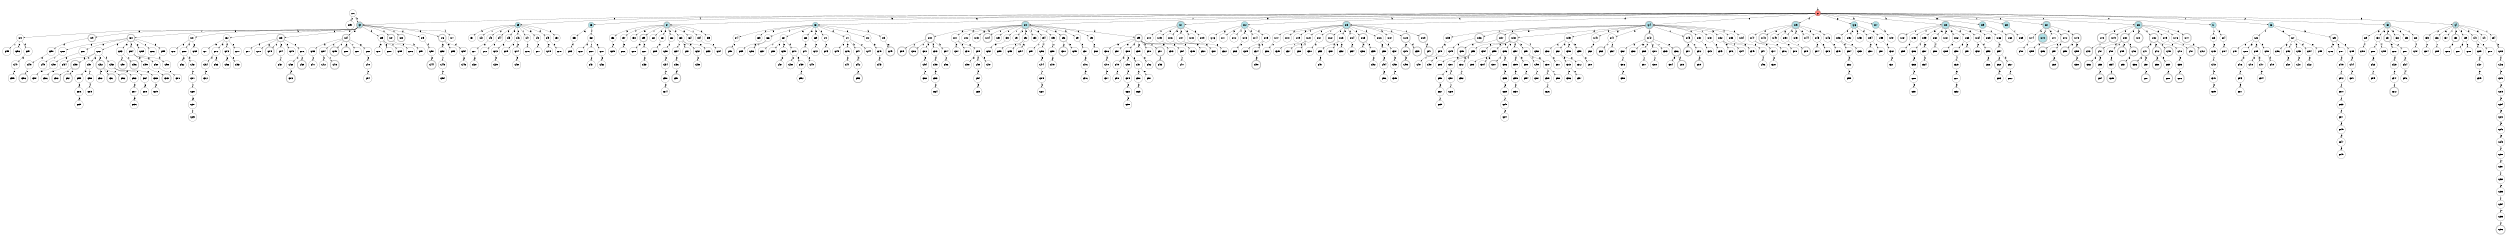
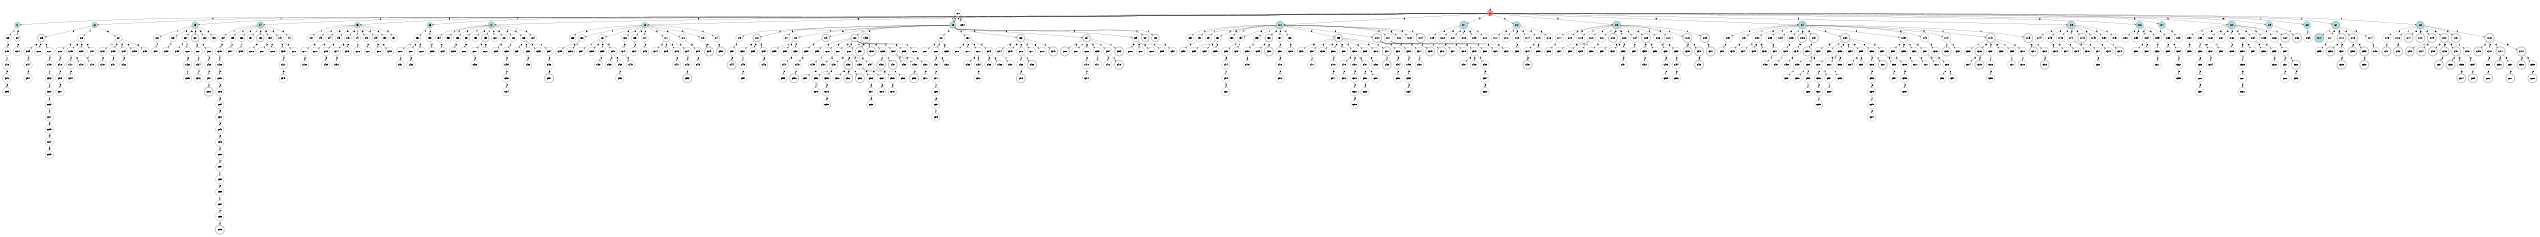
node "q404": added
edge "q262" -> "q455": reversed
